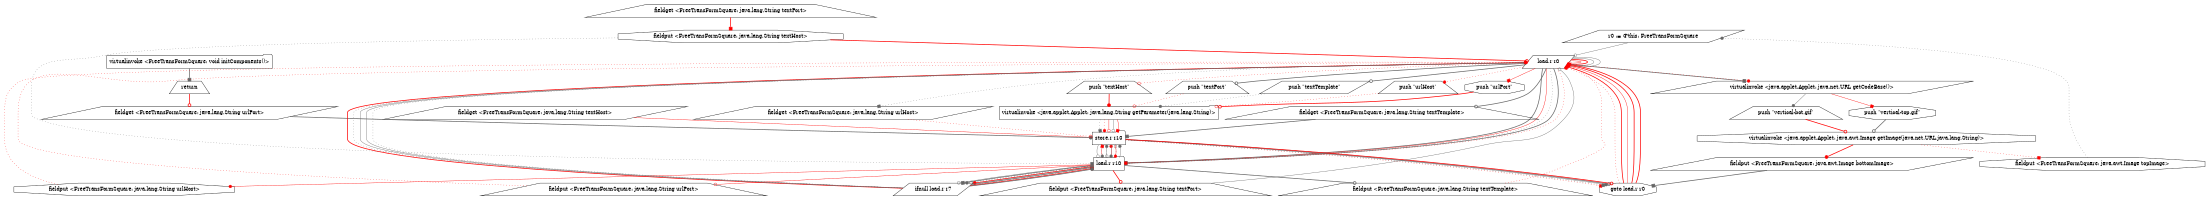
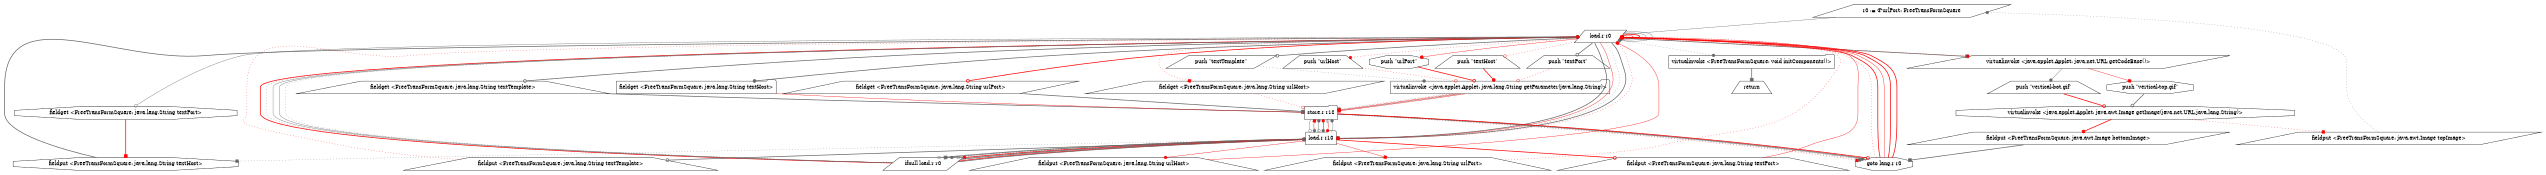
node "fieldget <FreeTransFormSquare: java.lang.String textPort>": shape trapezium -> octagon
node "r0 := @this: FreeTransFormSquare": label "r0 := @this: FreeTransFormSquare" -> "r0 := @urlPort: FreeTransFormSquare"
edge "load.r r0" -> "fieldget <FreeTransFormSquare: java.lang.String textPort>": added
edge "load.r r0" -> "virtualinvoke <FreeTransFormSquare: void initComponents()>": added
edge "load.r r0" -> "fieldget <FreeTransFormSquare: java.lang.String textHost>": added
edge "fieldput <FreeTransFormSquare: java.lang.String textHost>" -> "load.r r0": color red -> gray40
edge "fieldput <FreeTransFormSquare: java.lang.String urlHost>" -> "load.r r0": style dotted -> solid
edge "load.r r0" -> "fieldget <FreeTransFormSquare: java.lang.String urlHost>": color gray40 -> red
edge "return" -> "fieldget <FreeTransFormSquare: java.lang.String urlPort>": now "load.r r0" -> "fieldget <FreeTransFormSquare: java.lang.String urlPort>"
node "fieldget <FreeTransFormSquare: java.lang.String textHost>": shape parallelogram -> folder
edge "fieldput <FreeTransFormSquare: java.lang.String textHost>" -> "load.r r10": reversed
edge "fieldput <FreeTransFormSquare: java.lang.String textPort>" -> "load.r r0": color gray40 -> red
node "fieldput <FreeTransFormSquare: java.awt.Image topImage>": shape octagon -> parallelogram
edge "load.r r10" -> "fieldput <FreeTransFormSquare: java.lang.String urlPort>": arrowhead odot -> box
node "fieldput <FreeTransFormSquare: java.lang.String urlHost>": shape octagon -> trapezium
node "ifnull load.r r7": label "ifnull load.r r7" -> "ifnull load.r r0"
node "goto load.r r0": label "goto load.r r0" -> "goto lang.r r0"
